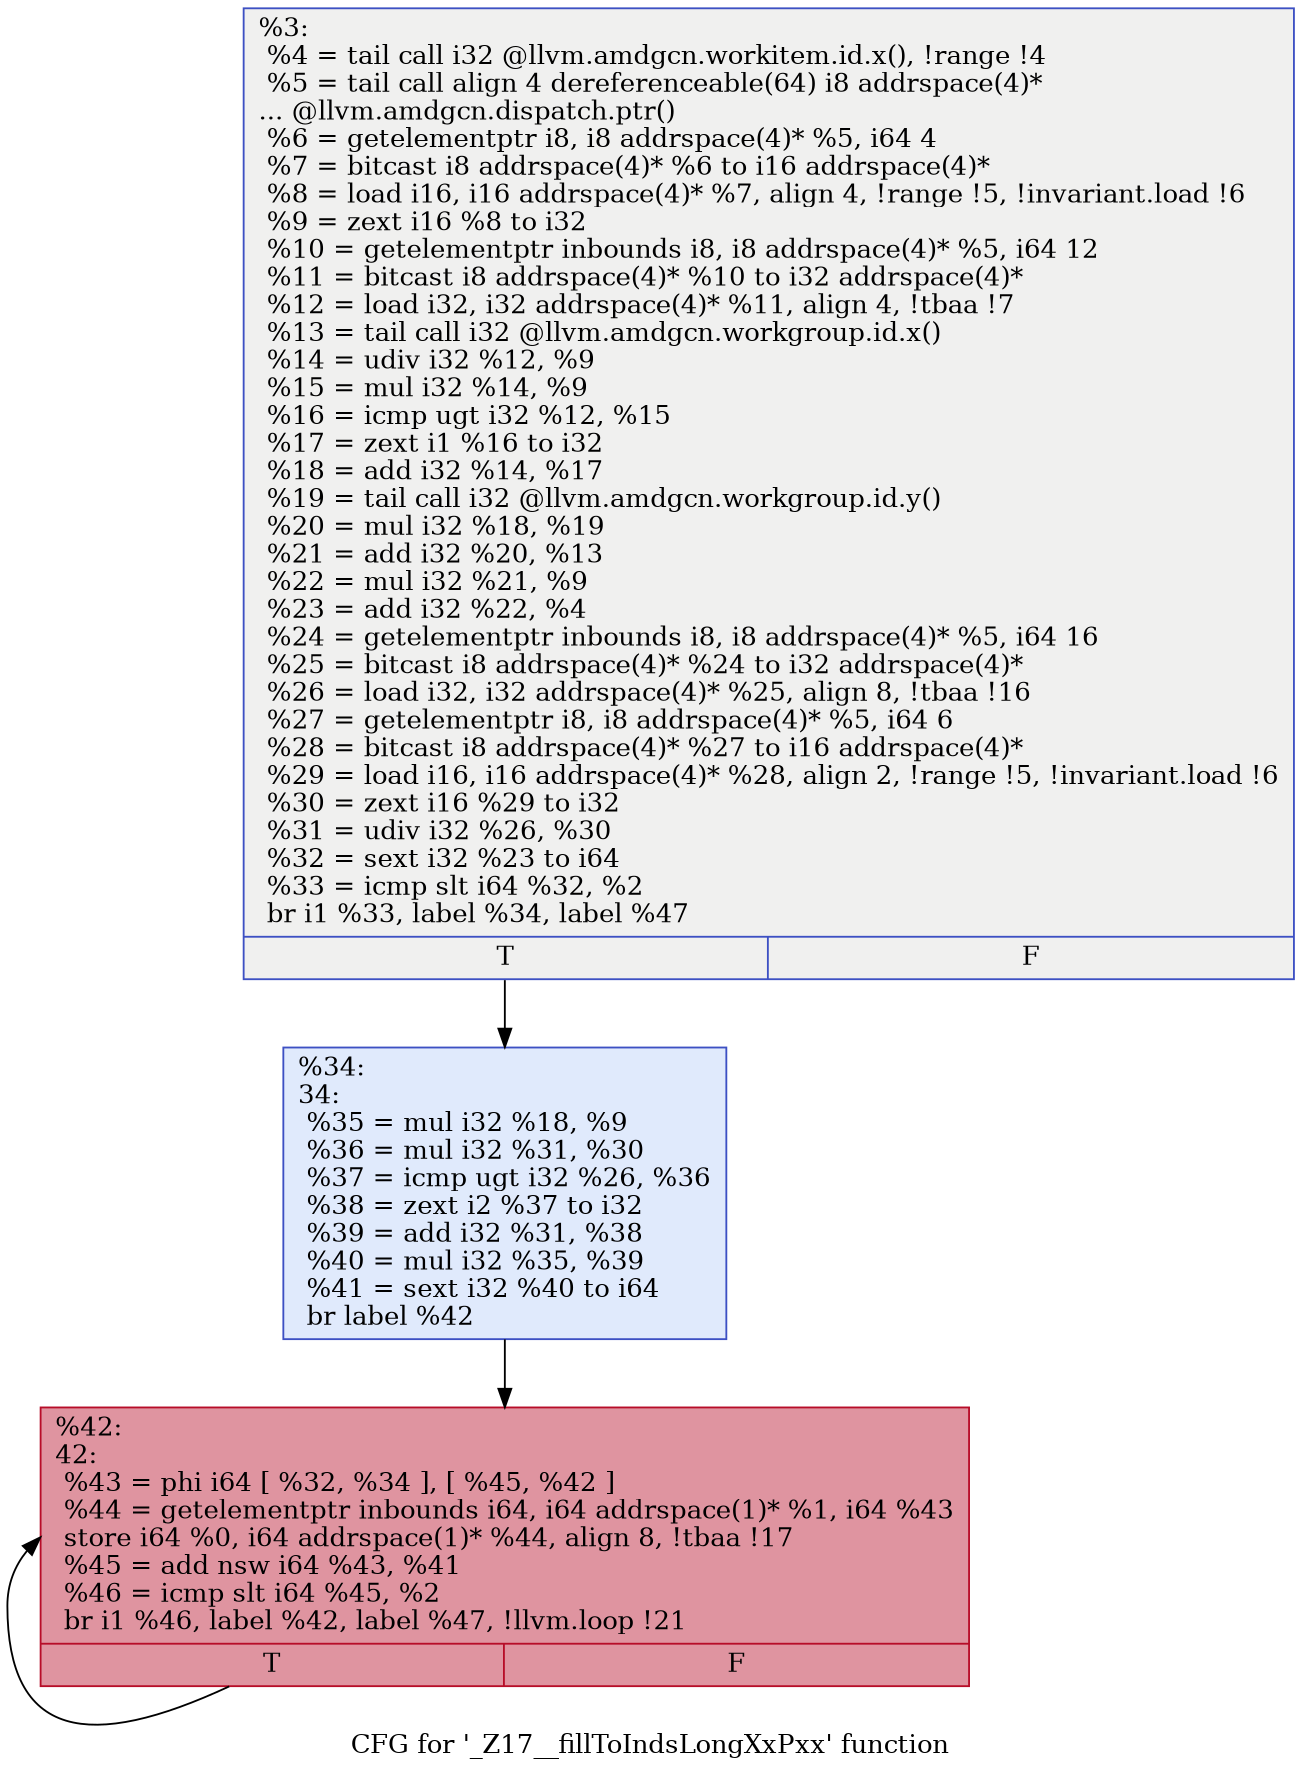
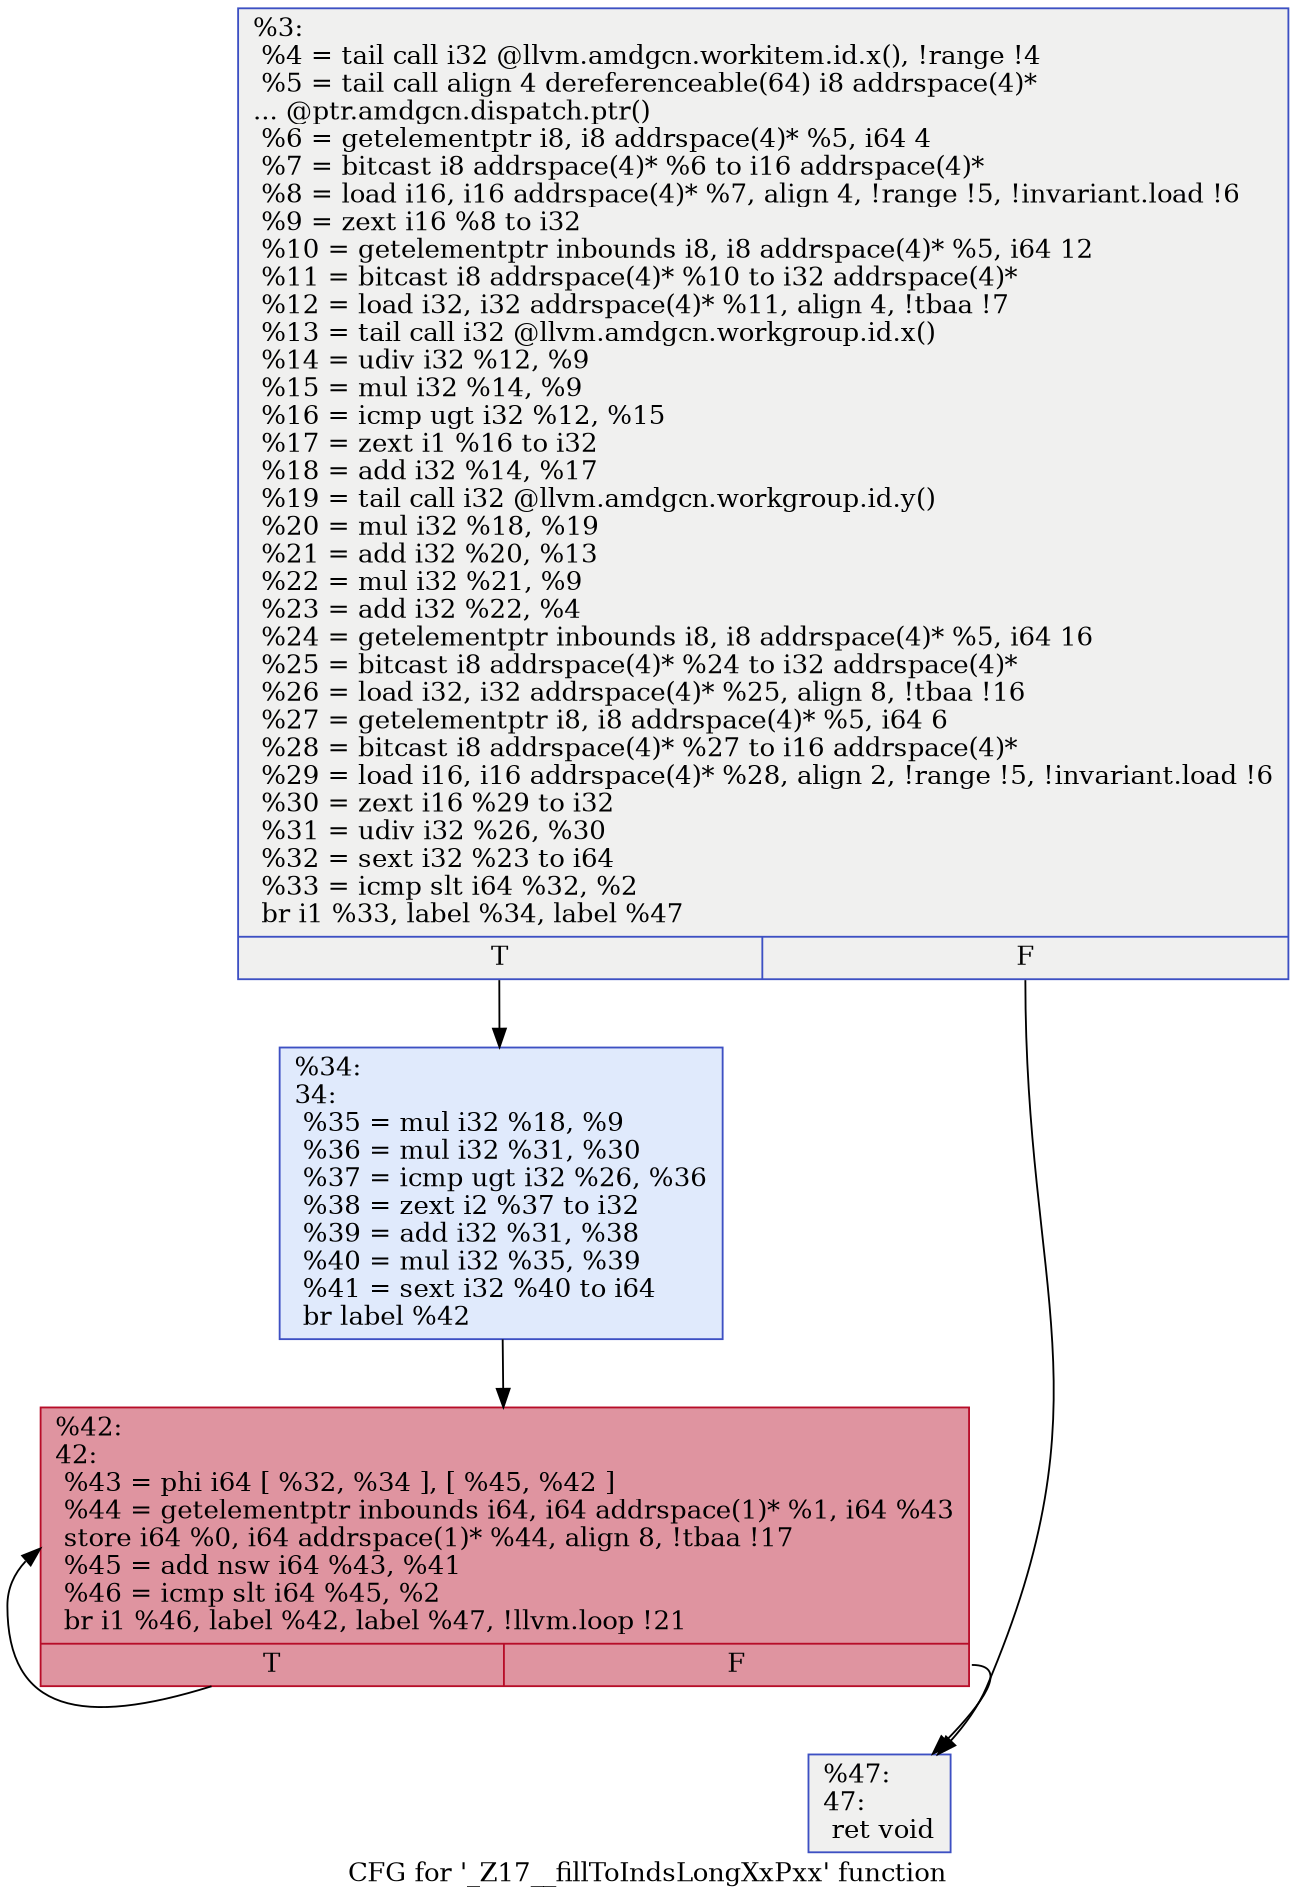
node "%3:": text "... @llvm.amdgcn.dispatch.ptr()" -> "... @ptr.amdgcn.dispatch.ptr()"
node "%47:": added
